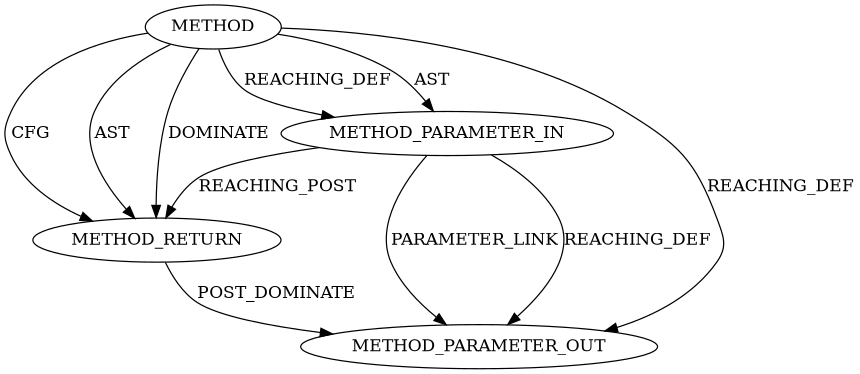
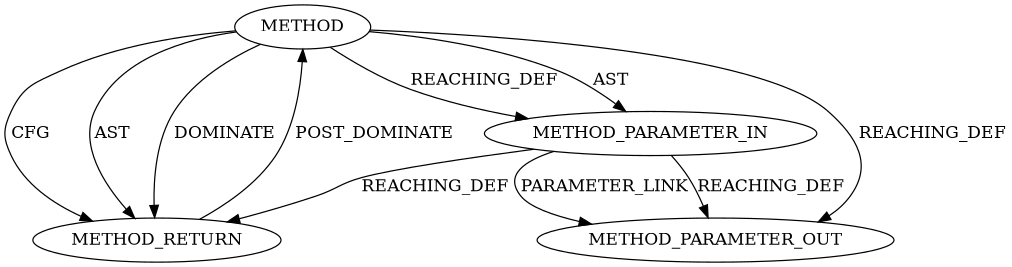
edge "METHOD_PARAMETER_IN" -> "METHOD_RETURN": label "REACHING_POST" -> "REACHING_DEF"
edge "METHOD_RETURN" -> "METHOD_PARAMETER_OUT": now "METHOD_RETURN" -> "METHOD"
